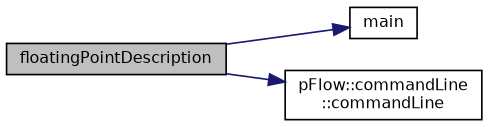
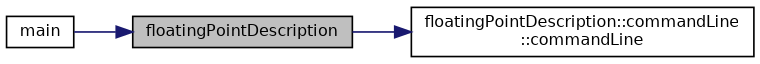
edge "floatingPointDescription" -> "main": reversed
node "pFlow::commandLine ::commandLine": label "pFlow::commandLine ::commandLine" -> "floatingPointDescription::commandLine ::commandLine"
